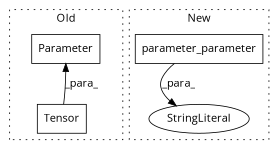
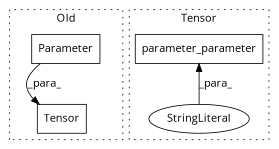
cluster "New": label "New" -> "Tensor"
edge "parameter_parameter" -> "StringLiteral": reversed
edge "Tensor" -> "Parameter": reversed
